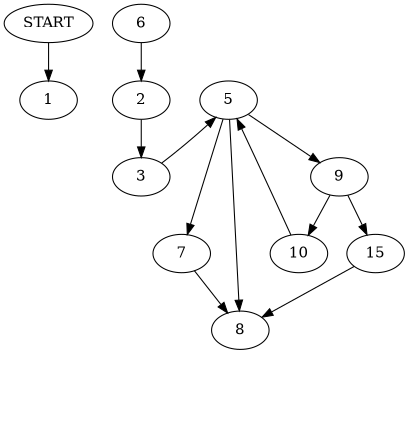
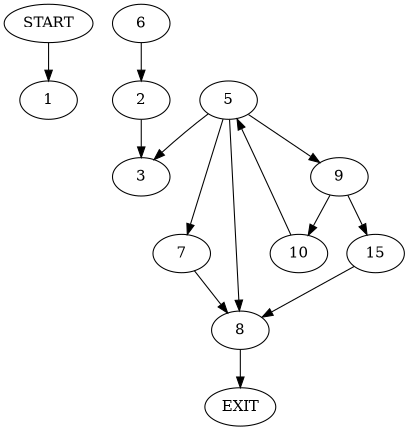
edge "3" -> "5": reversed
node "EXIT": added
